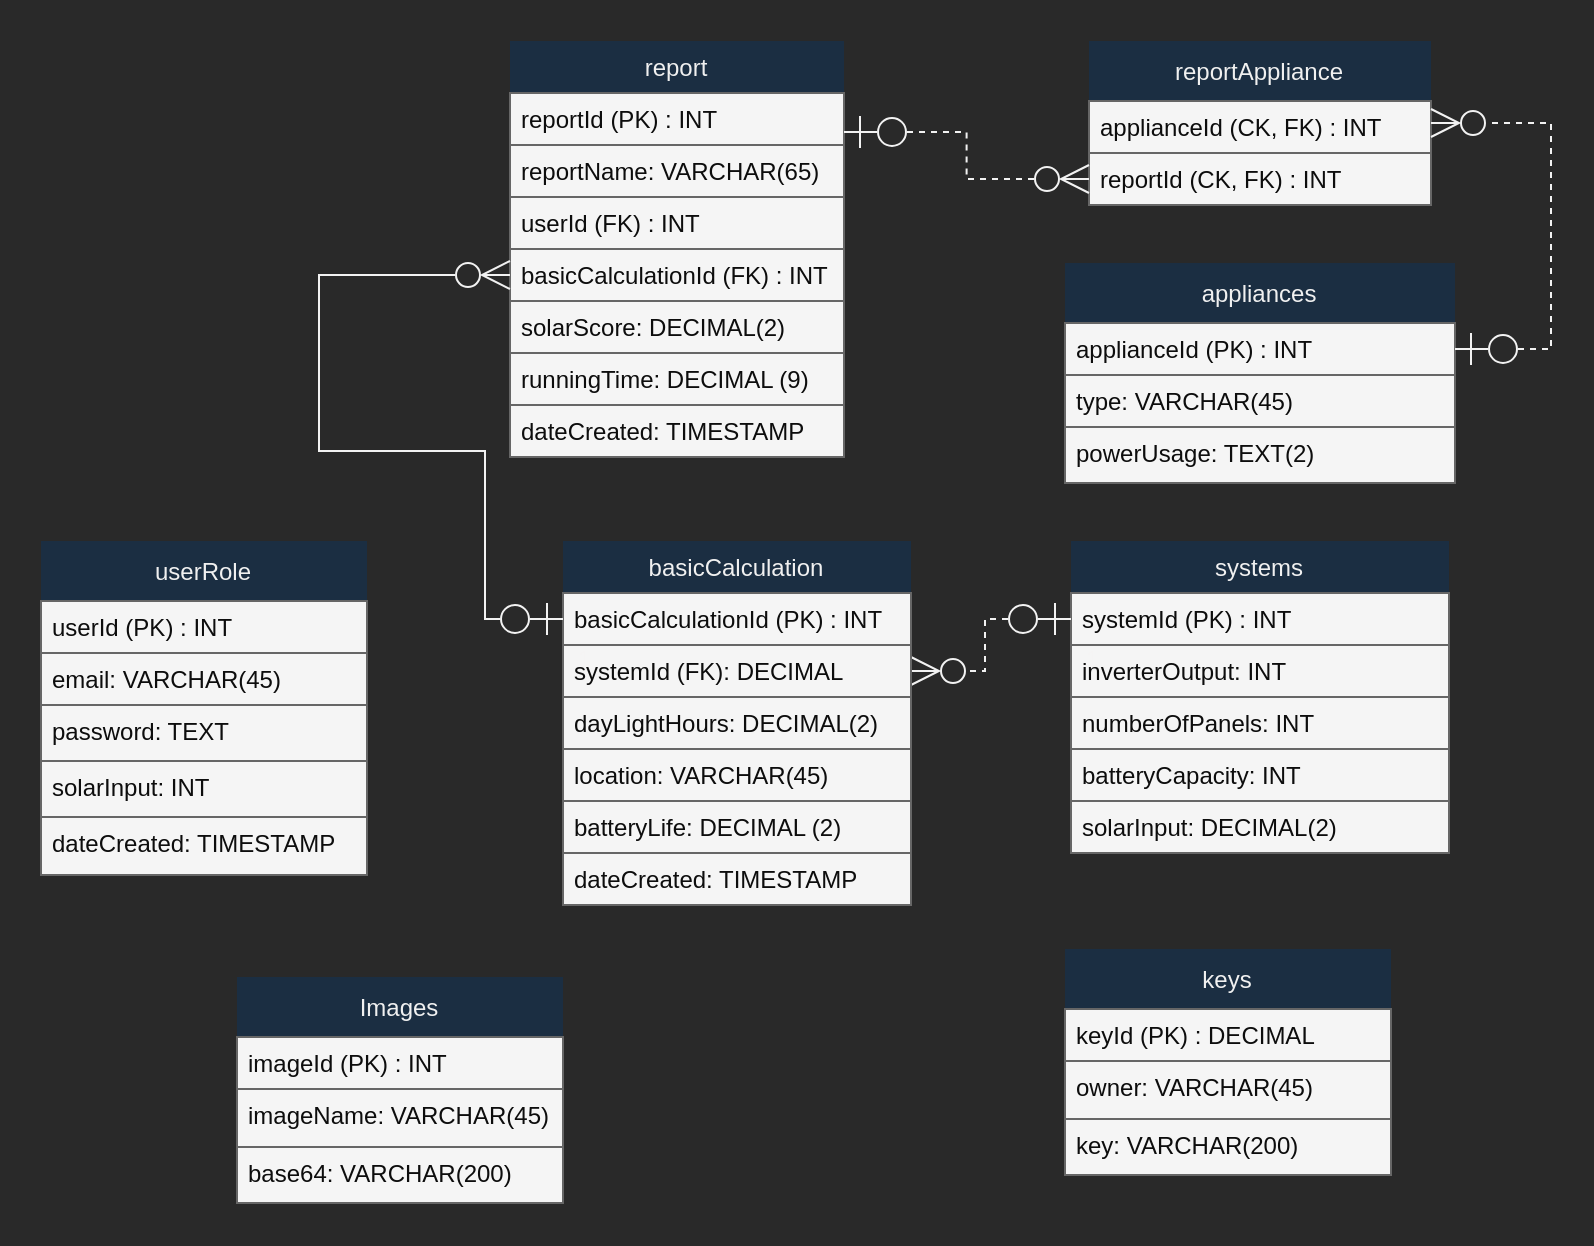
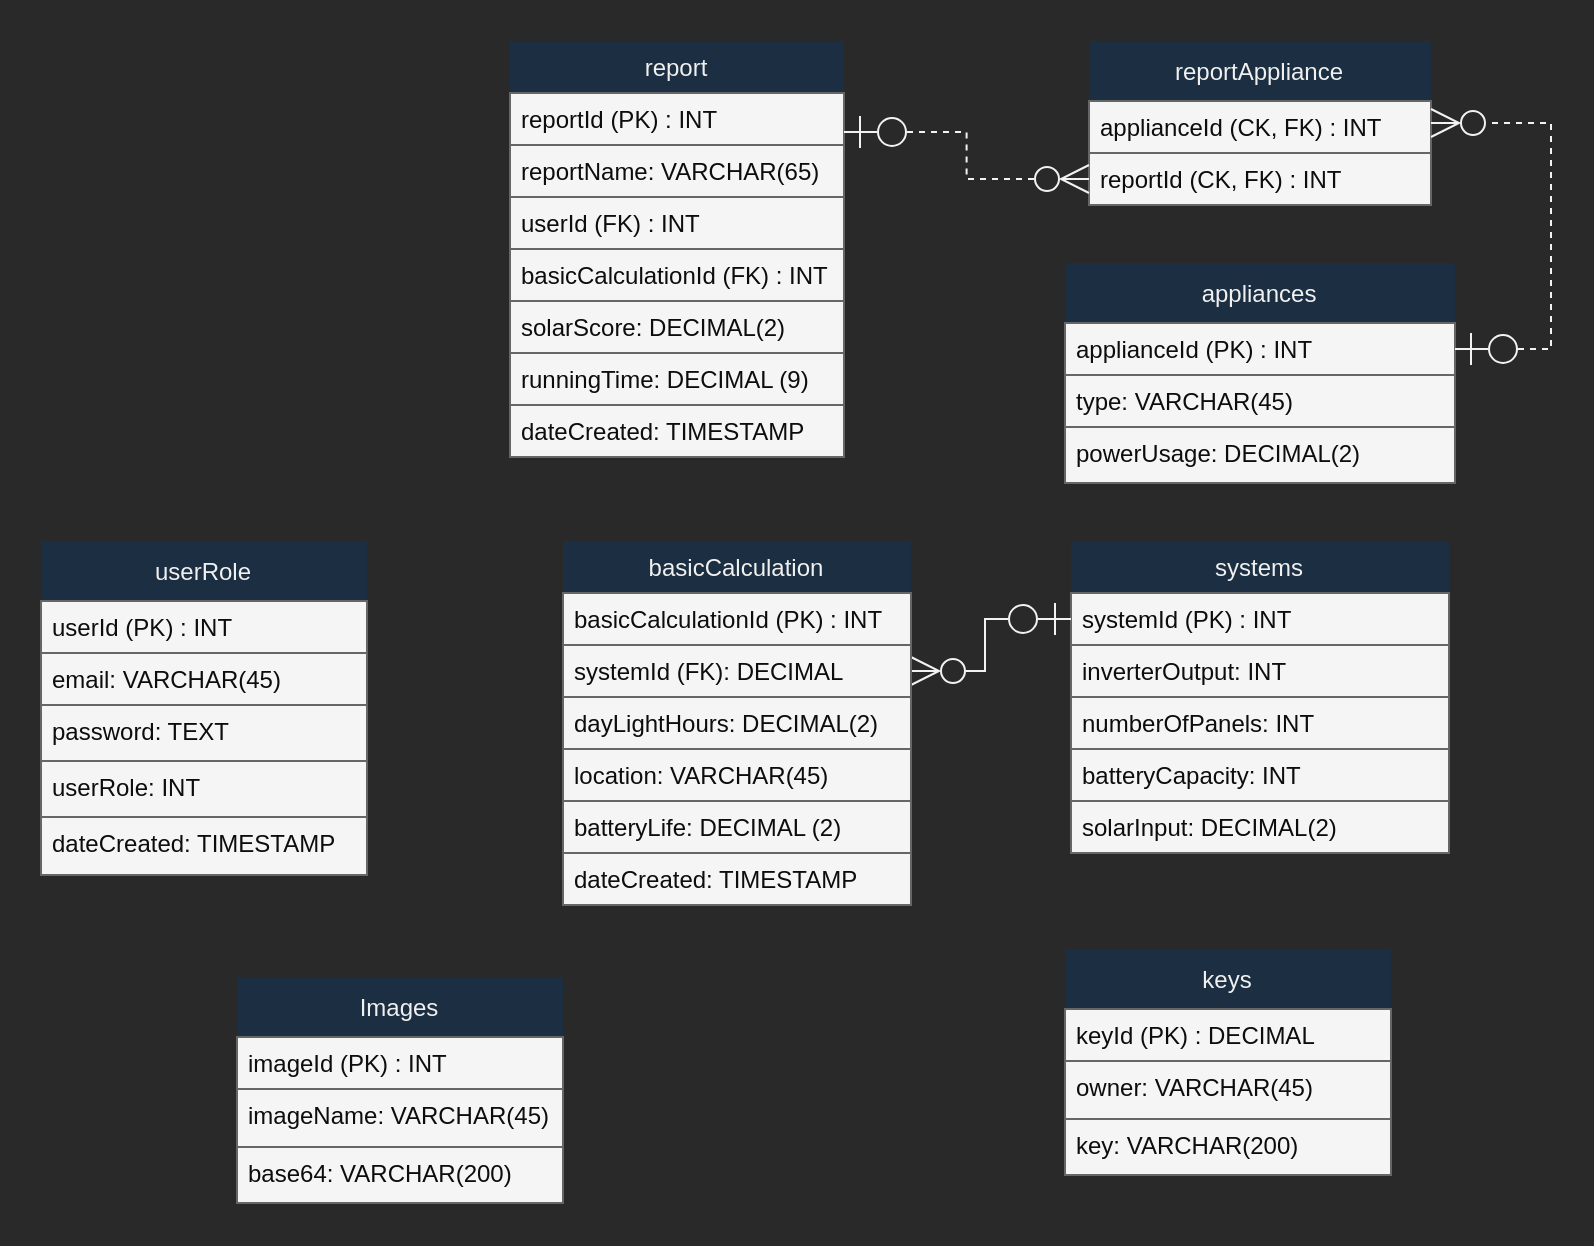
edge "basicCalculationId (FK) : INT" -- "basicCalculationId (PK) : INT": removed, label "1"
node "powerUsage: TEXT(2)": label "powerUsage: TEXT(2)" -> "powerUsage: DECIMAL(2)"
edge "systemId (FK): DECIMAL" -- "systems": style dashed -> solid
node "solarInput: INT": label "solarInput: INT" -> "userRole: INT"
